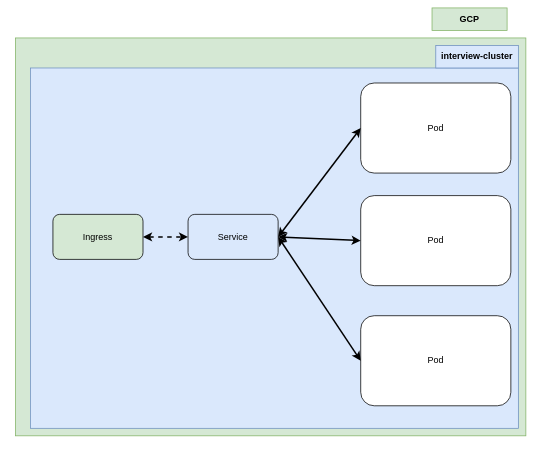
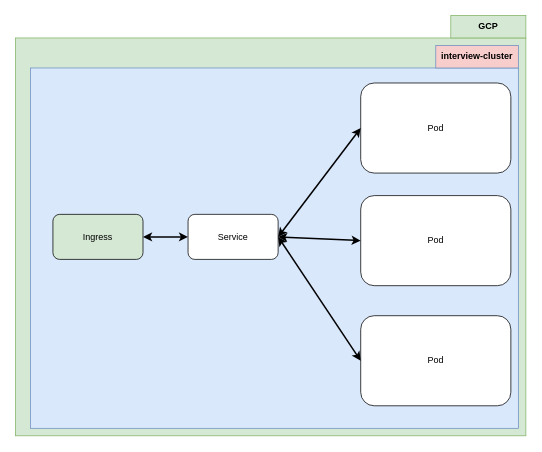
node "GCP": moved (469, 19) -> (488, 27)
node "interview-cluster": fillcolor #dae8fc -> #f8cecc
edge "Ingress" -- "Service": style dashed -> solid
node "Service": fillcolor #dae8fc -> #ffffff
